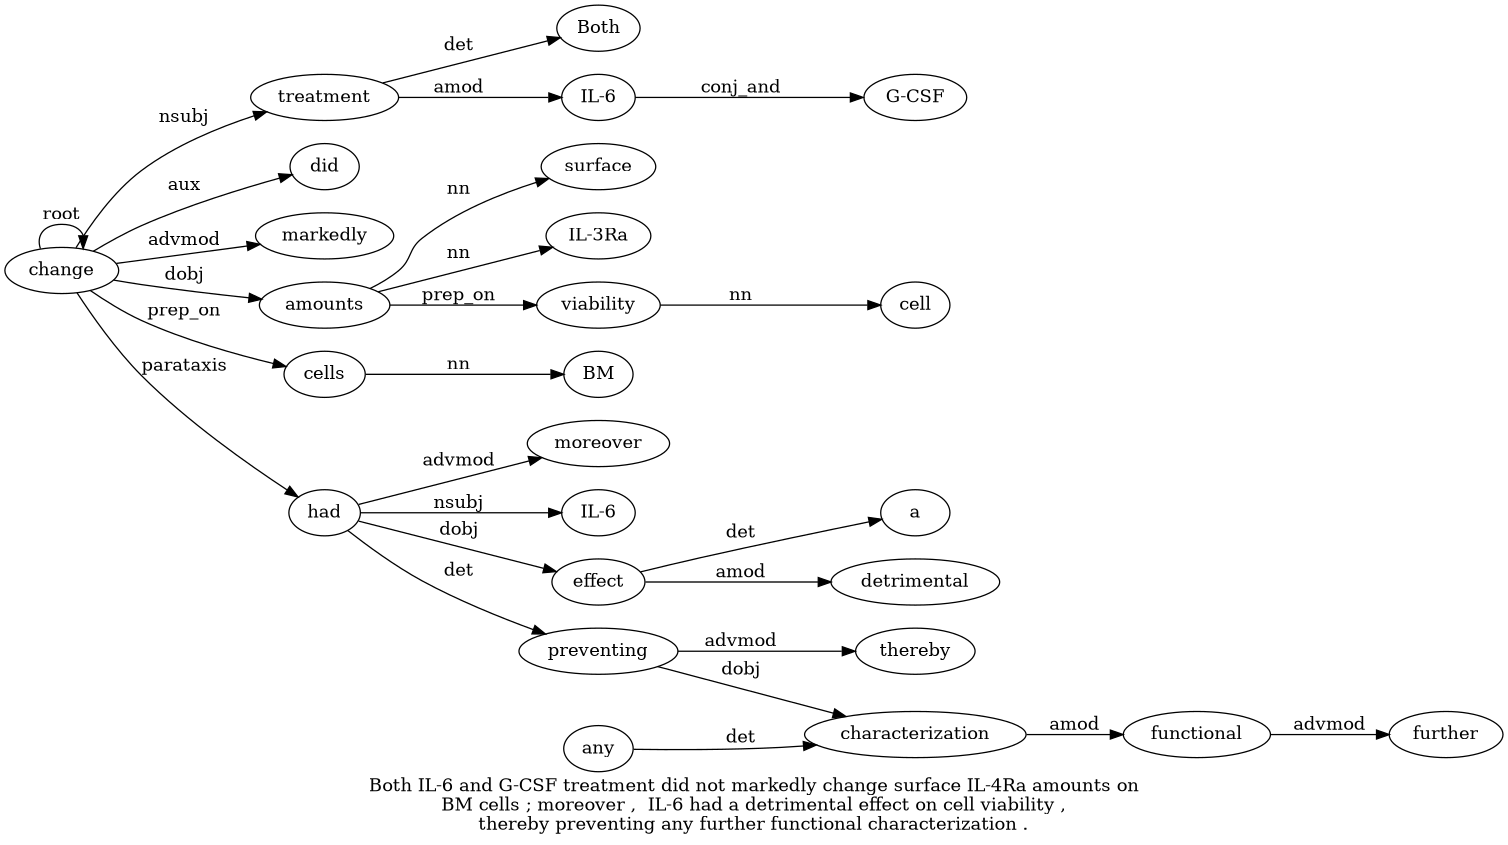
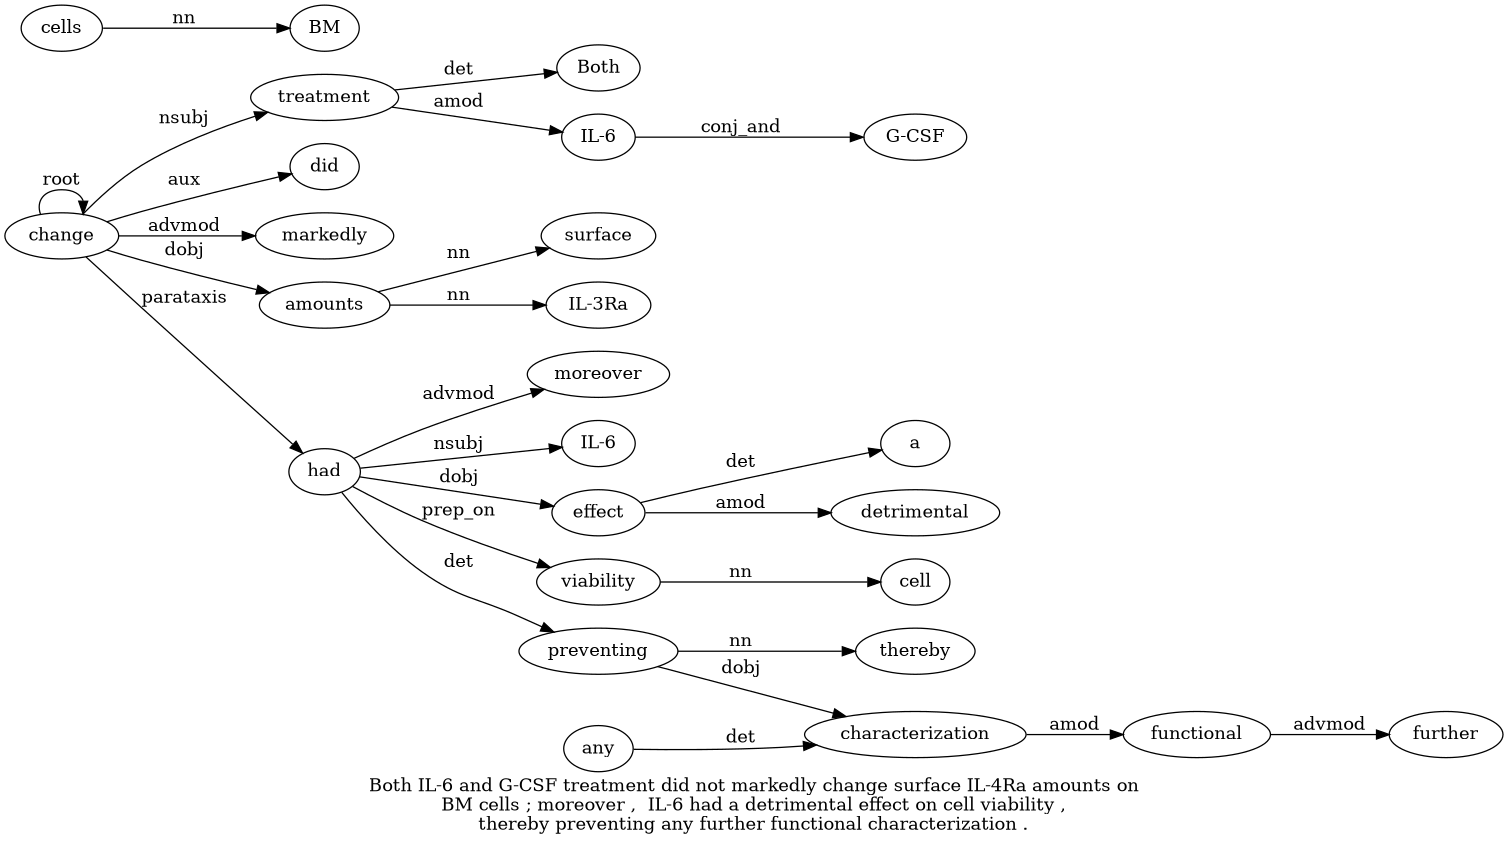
edge "amounts" -> "viability": now "had" -> "viability"
edge "change" -> "cells": removed, label "prep_on"
edge "preventing" -> "thereby": label "advmod" -> "nn"
